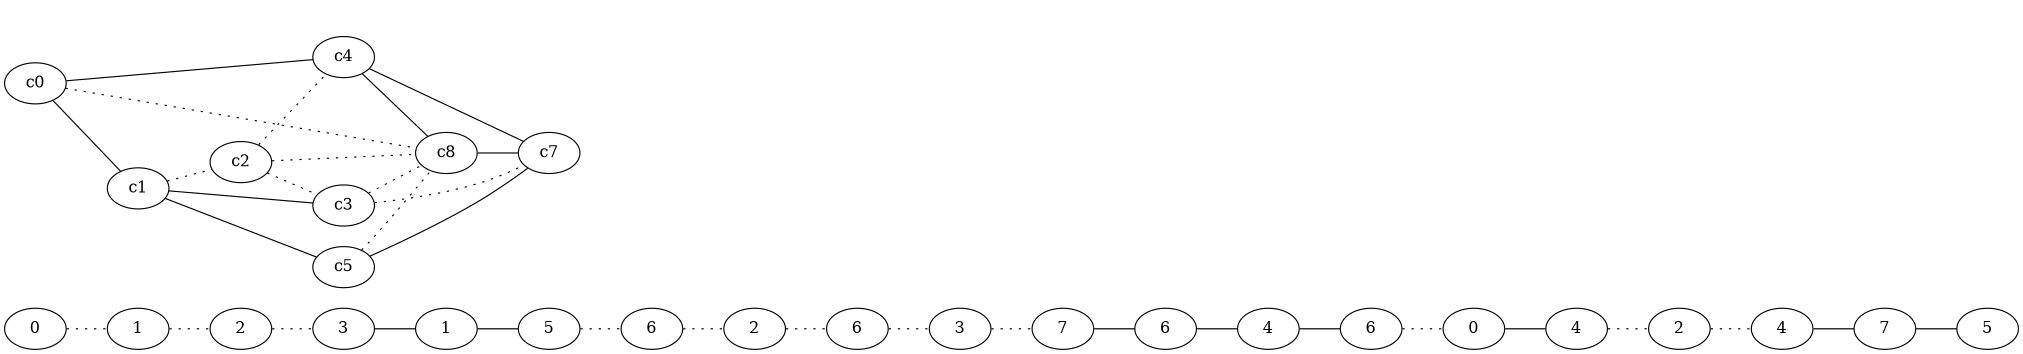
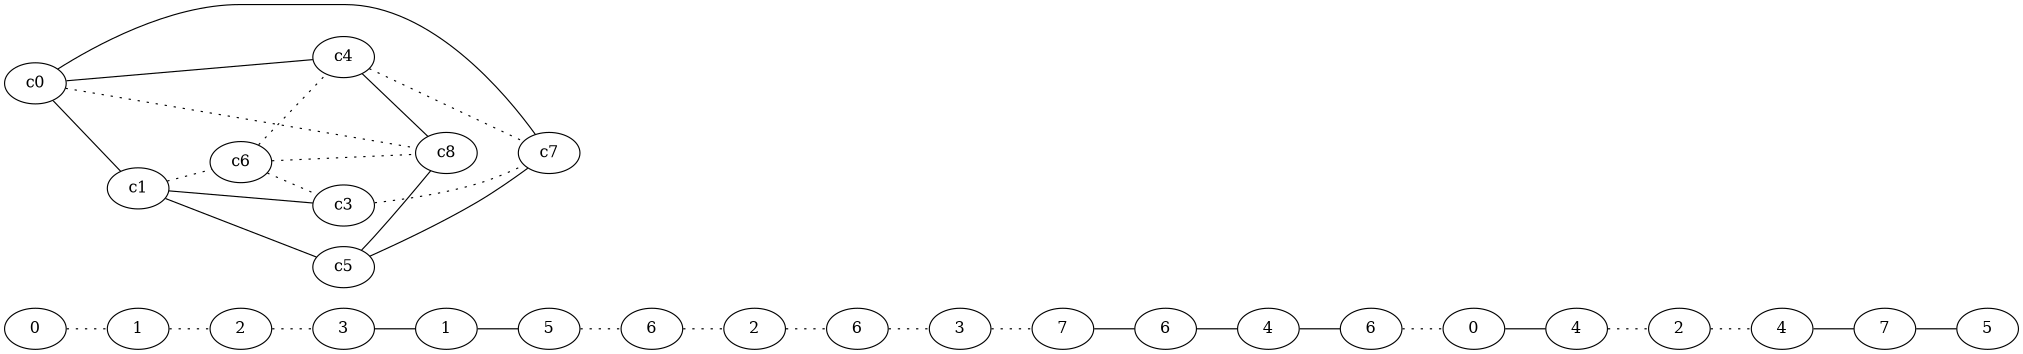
edge "c4" -- "c7": style solid -> dotted
edge "c8" -- "c7": now "c0" -- "c7"
node "c2": label "c2" -> "c6"
edge "c8" -- "c3": removed
edge "c8" -- "c5": style dotted -> solid
